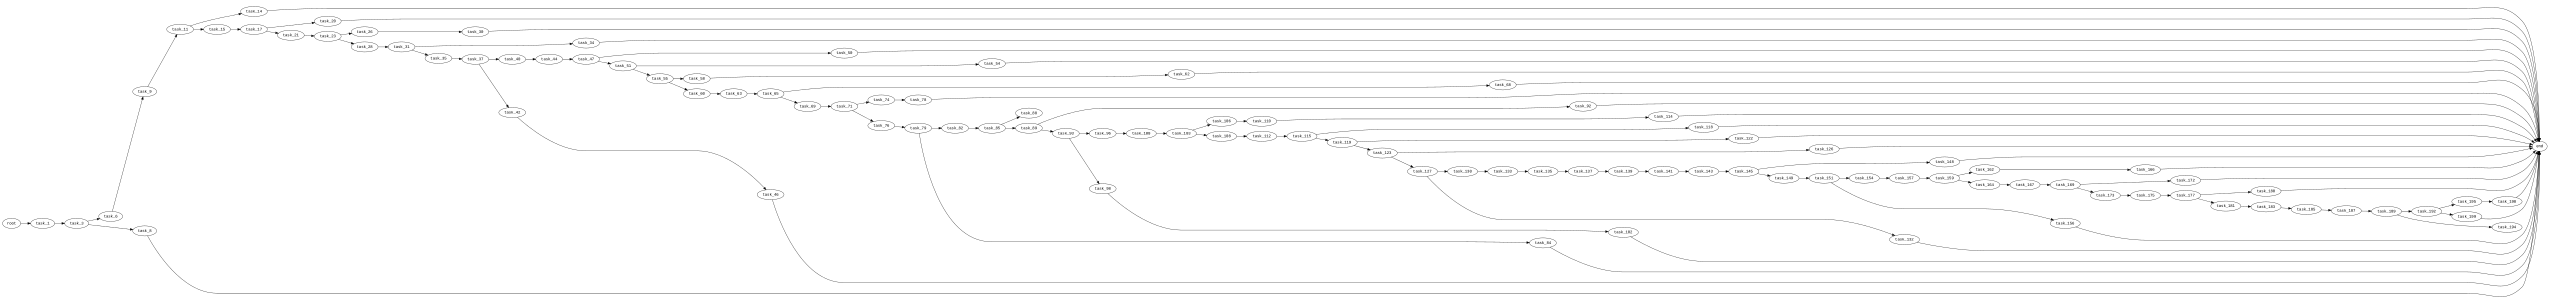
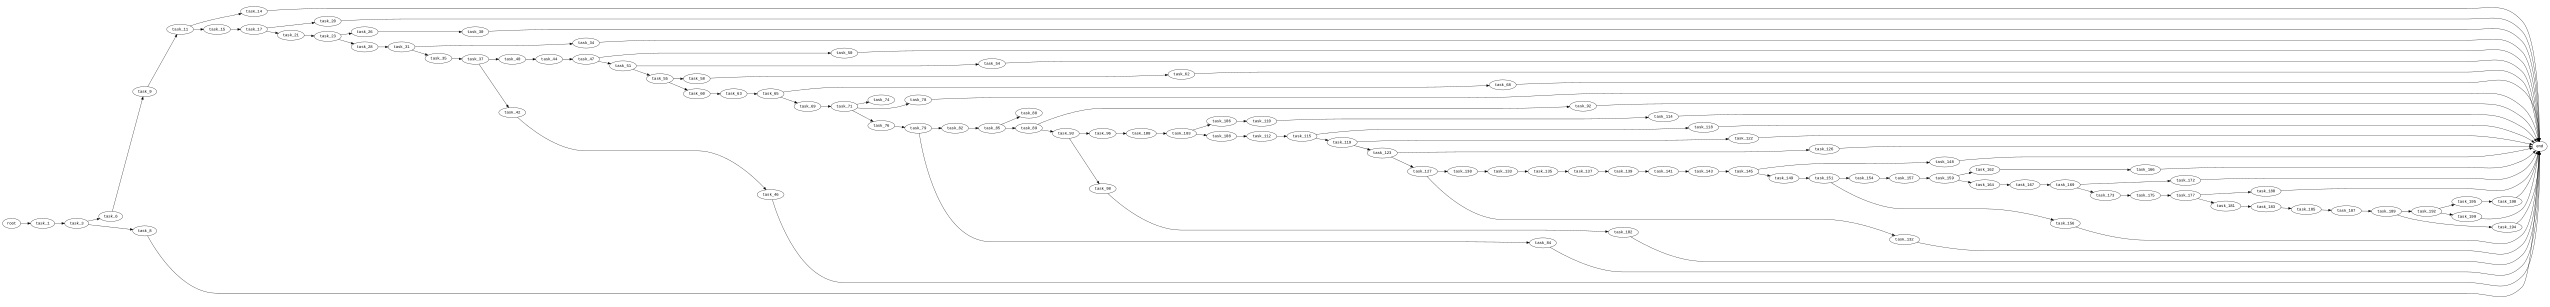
edge "task_74" -> "task_78": now "task_71" -> "task_78"
edge "task_194" -> "end": added
